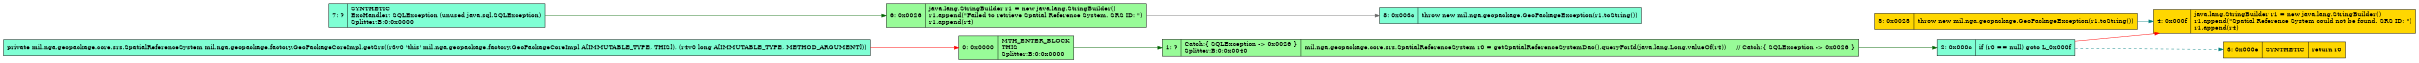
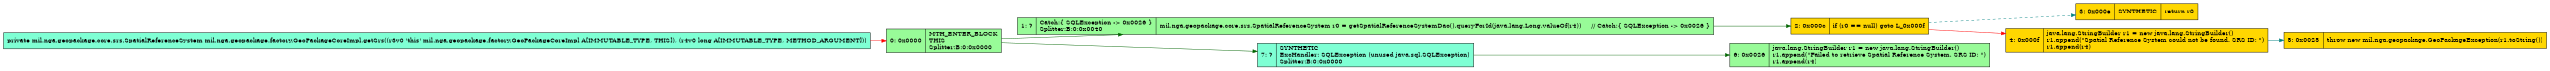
node "8: 0x003c": removed
edge "5: 0x0025" -> "4: 0x000f": reversed
edge "0: 0x0000" -> "7: ?": added
node "2: 0x000c": fillcolor aquamarine -> gold
